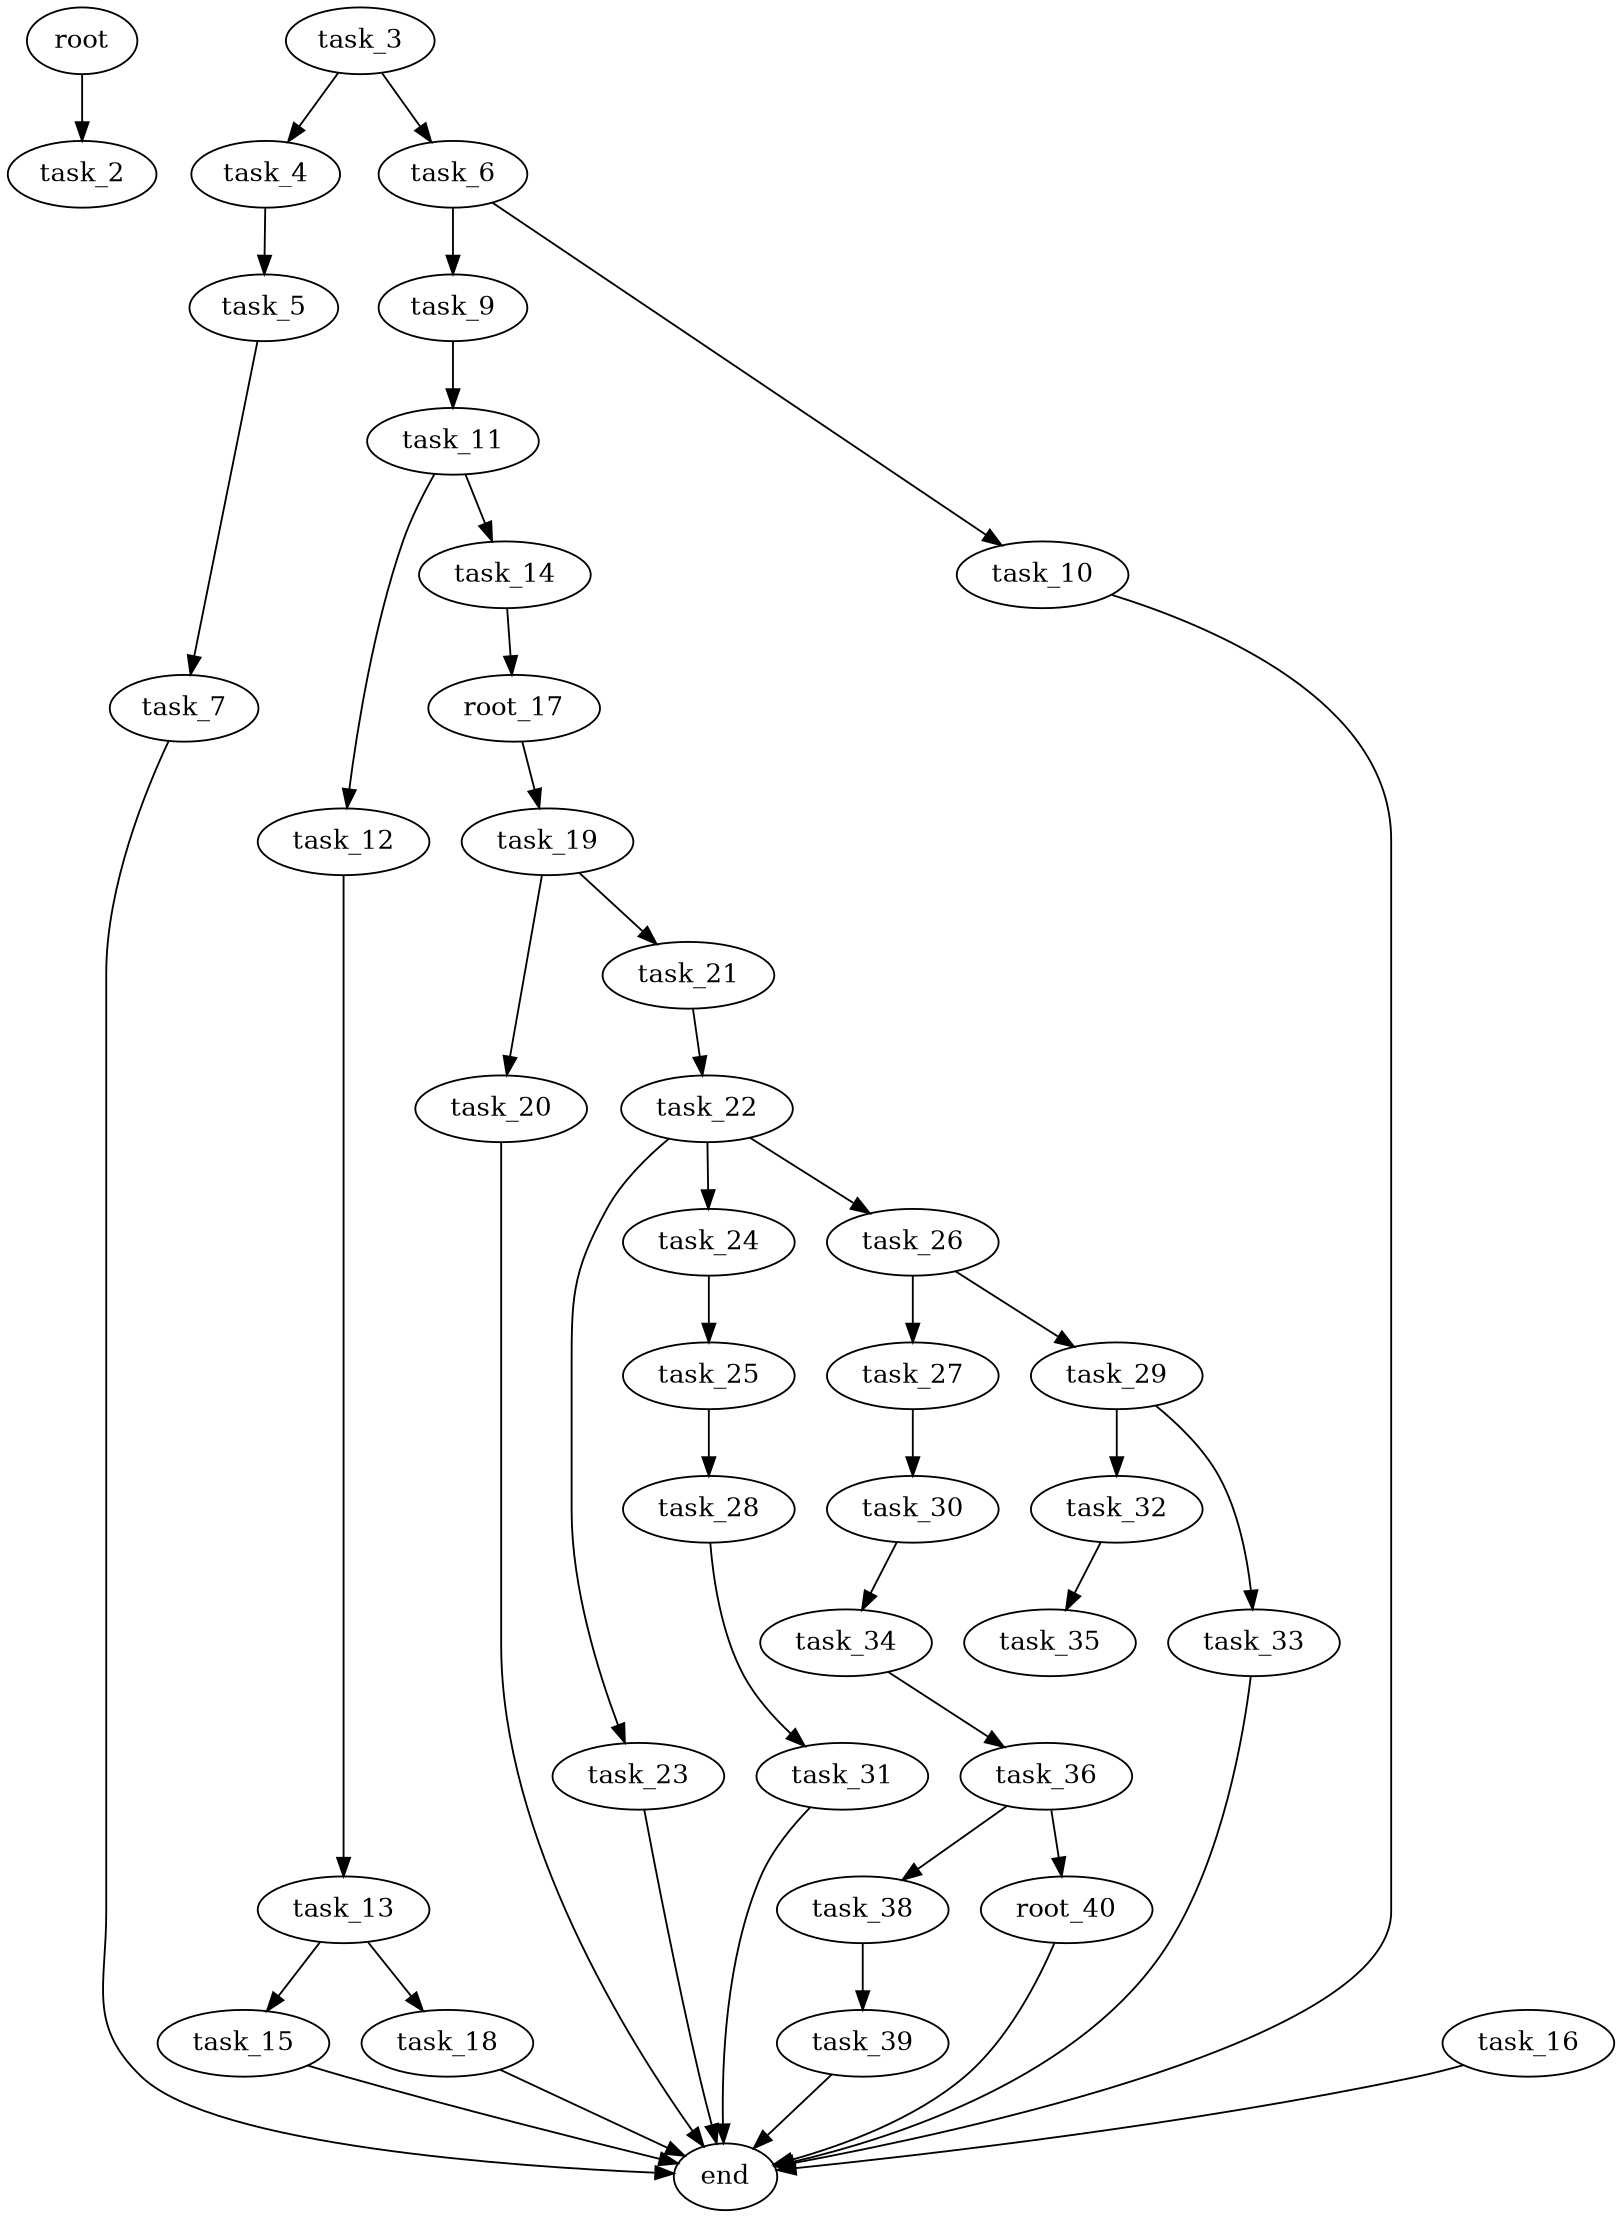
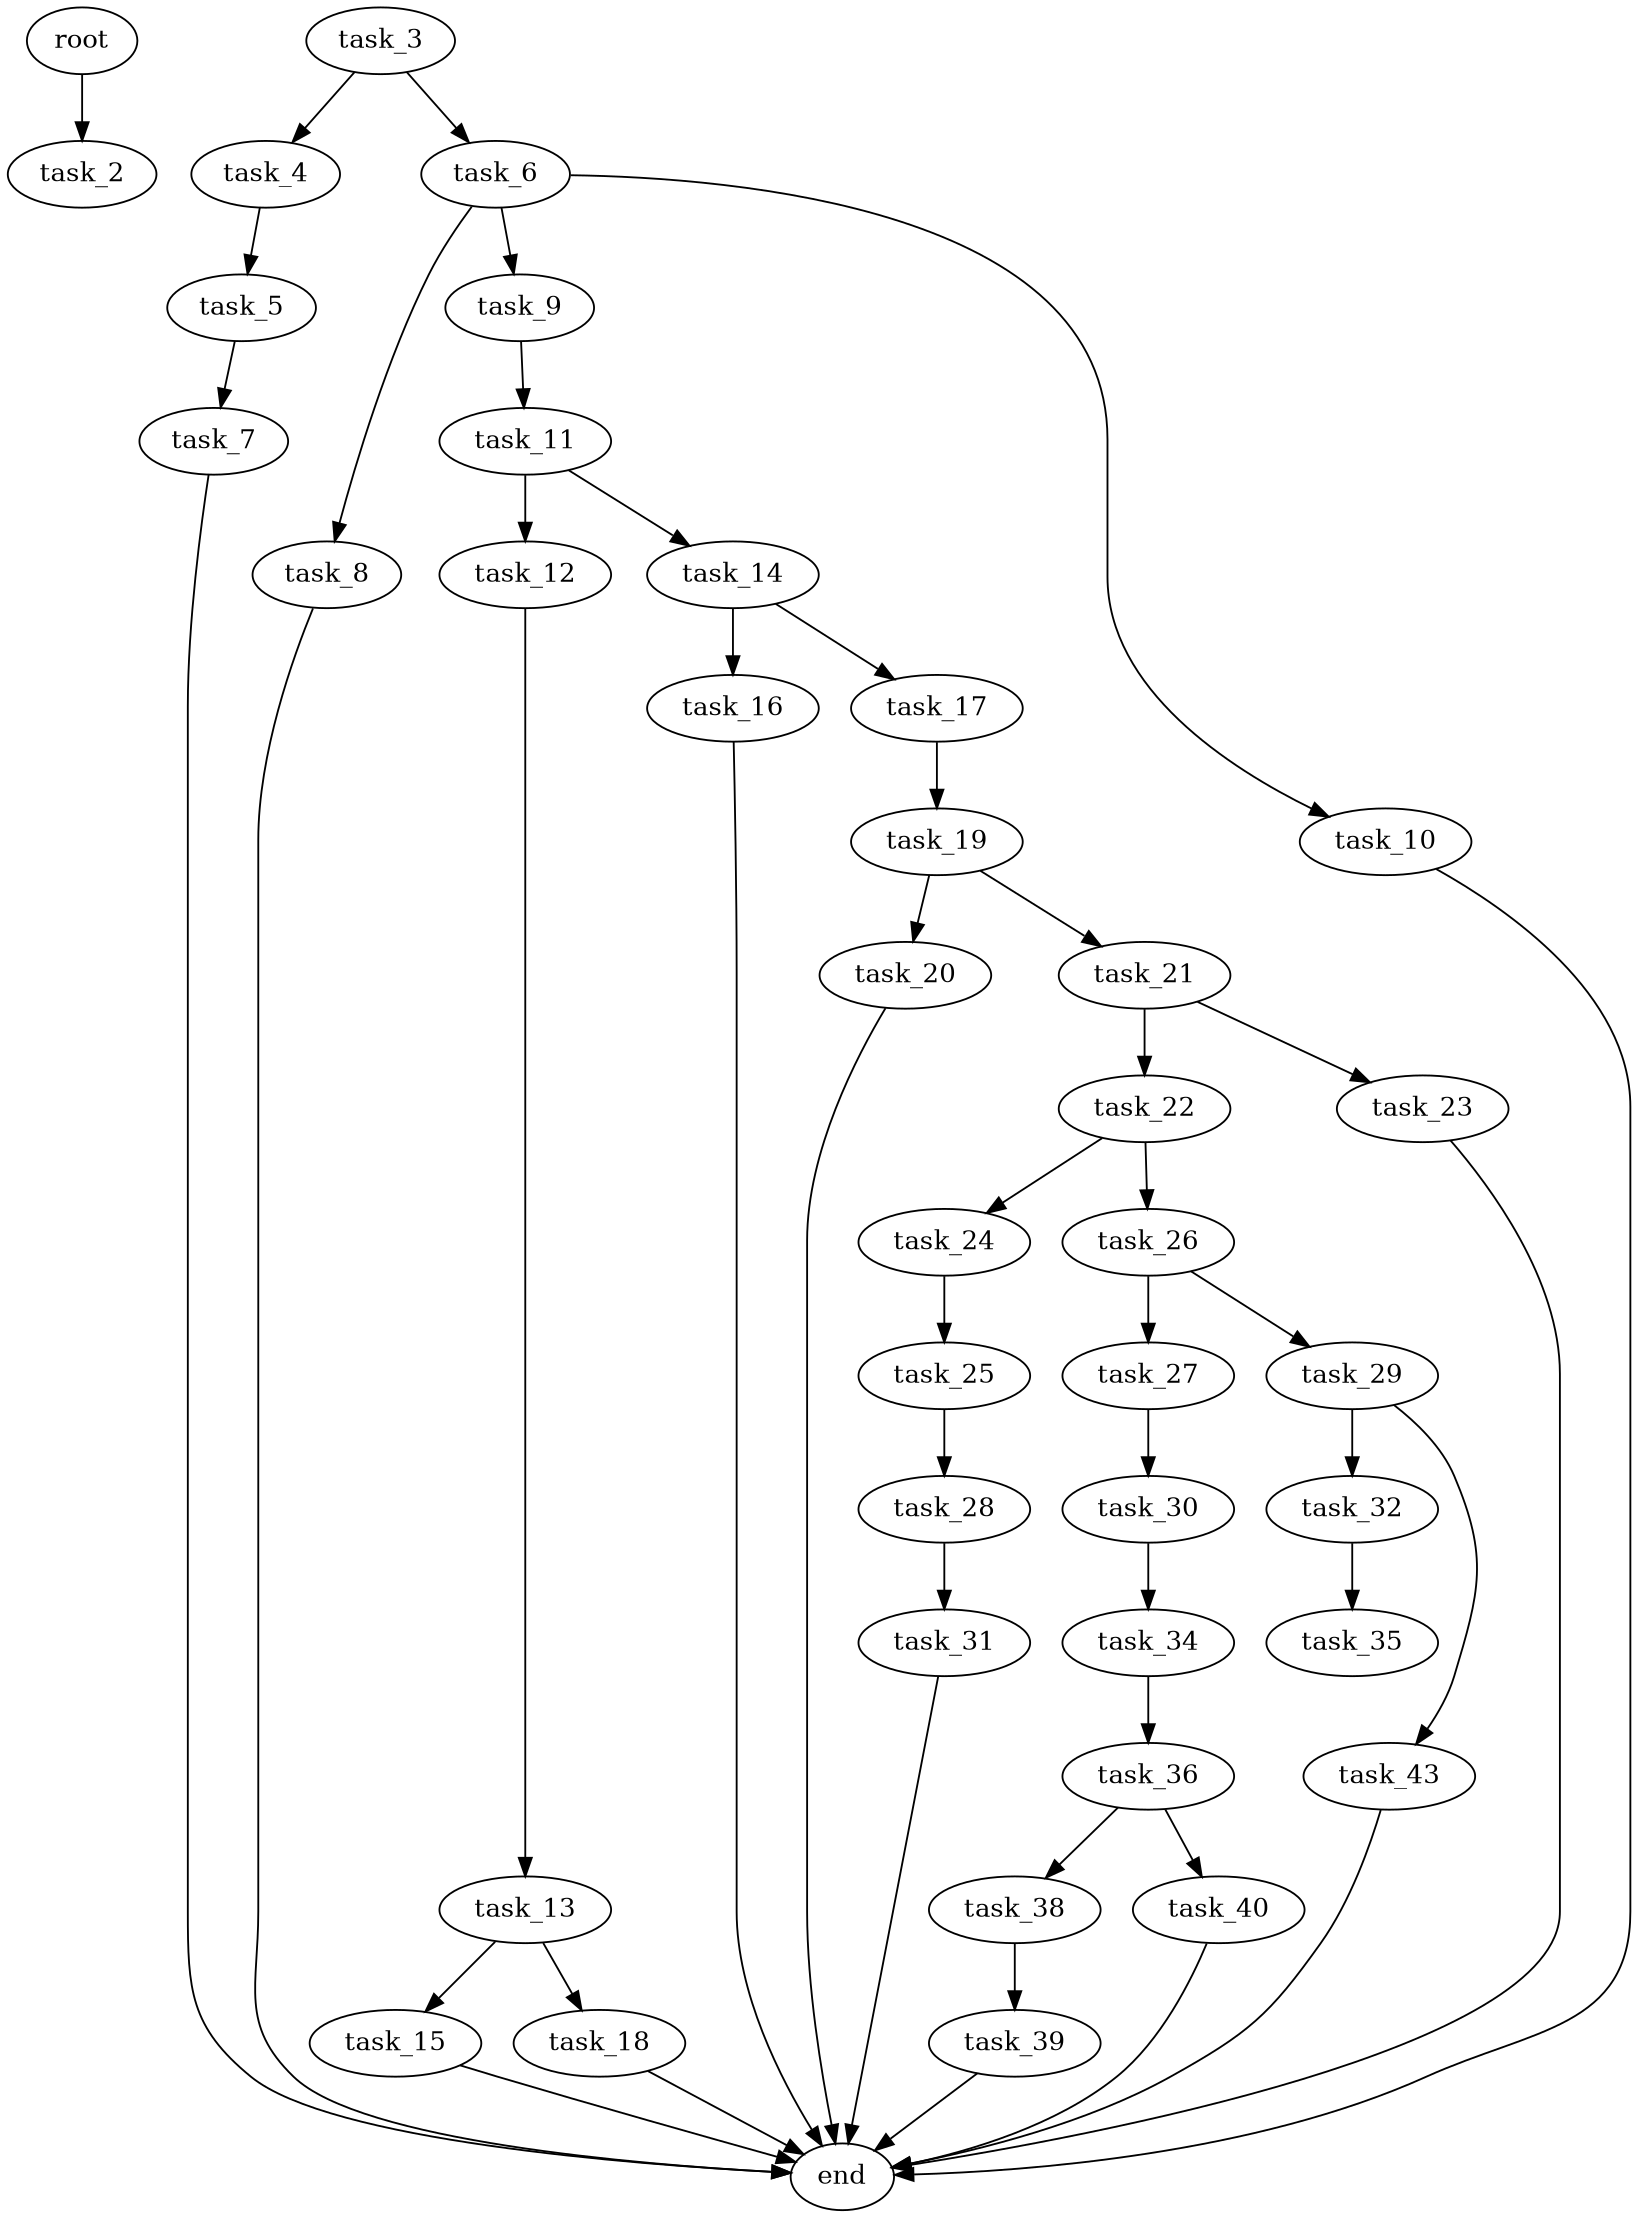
node "task_8": added
edge "task_14" -> "task_16": added
node "root_17": label "root_17" -> "task_17"
edge "task_22" -> "task_23": now "task_21" -> "task_23"
node "task_33": label "task_33" -> "task_43"
node "root_40": label "root_40" -> "task_40"
